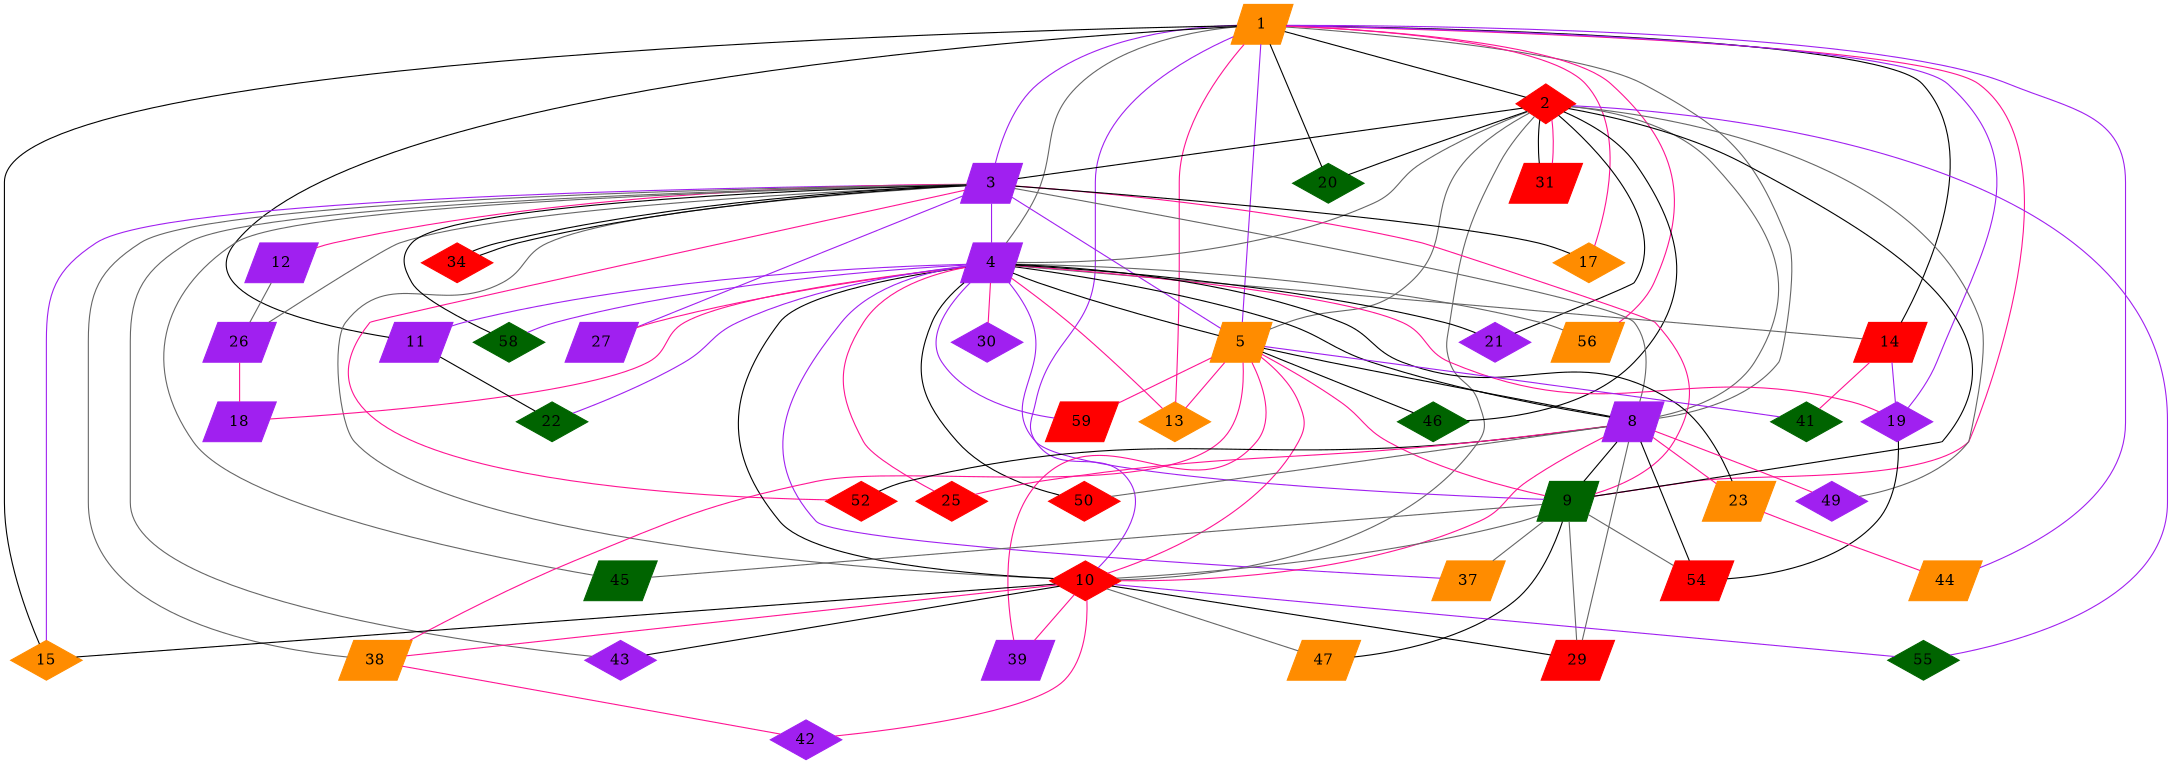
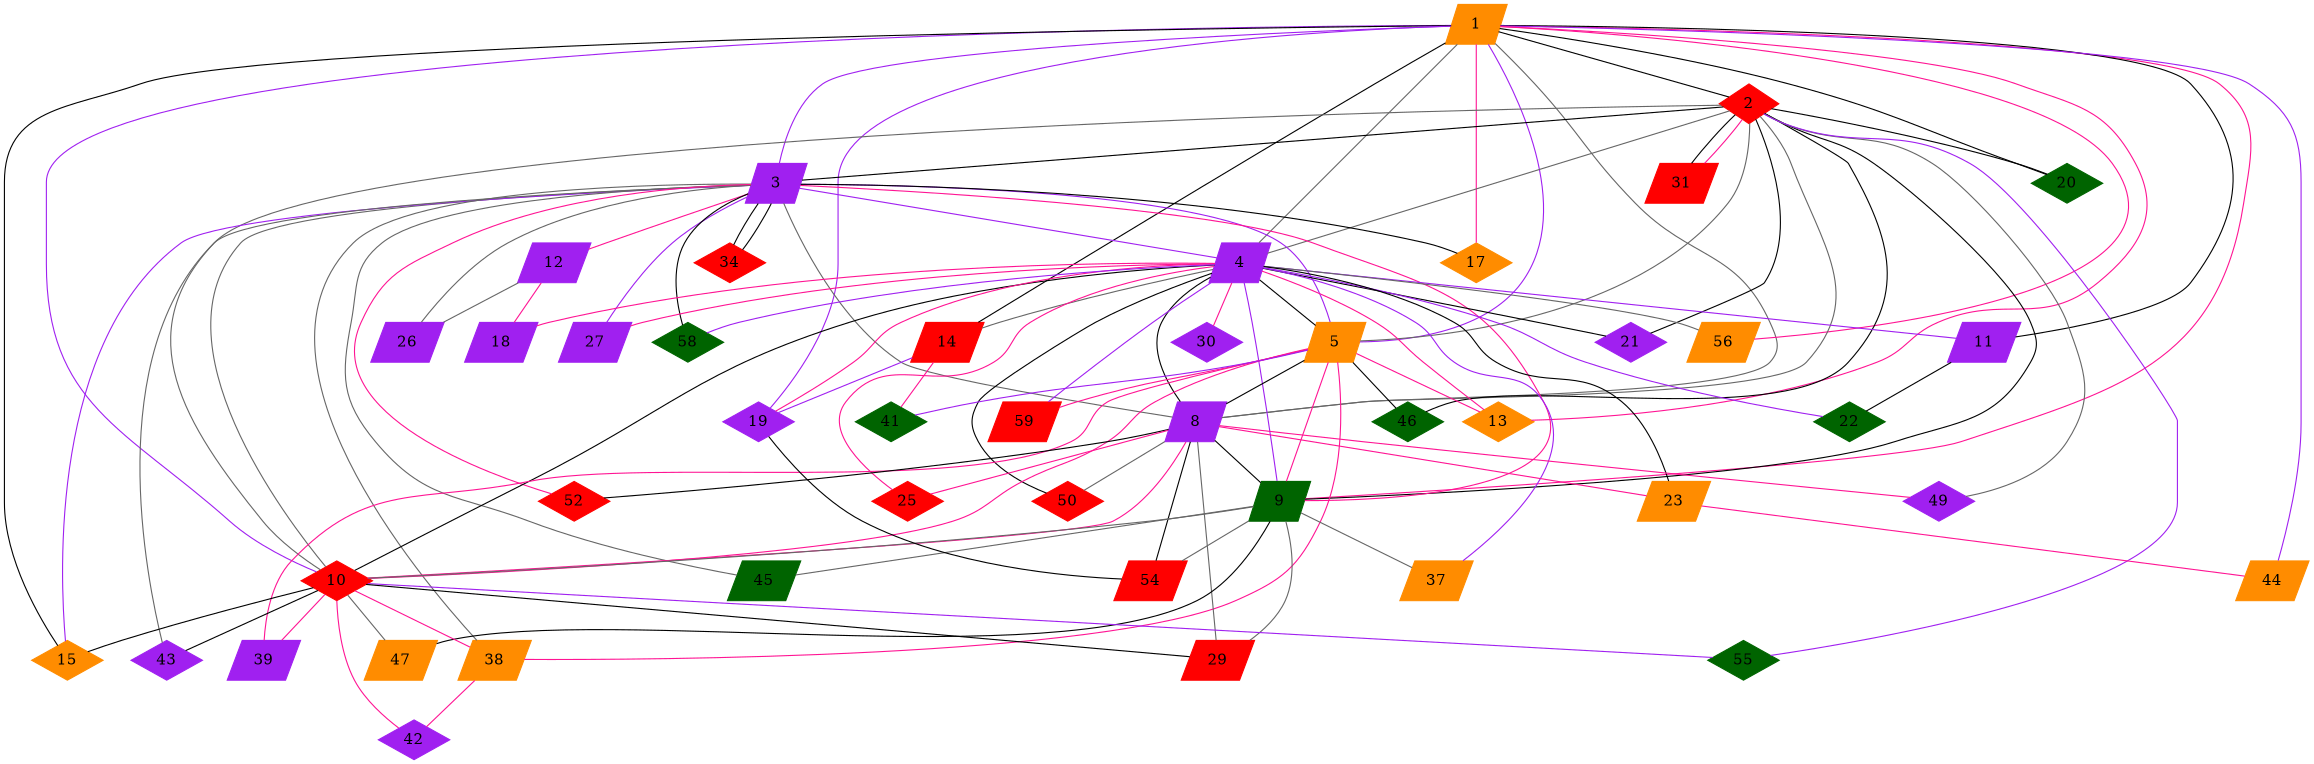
edge "26" -- "18": now "12" -- "18"
